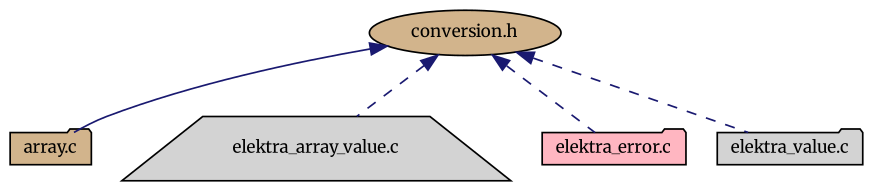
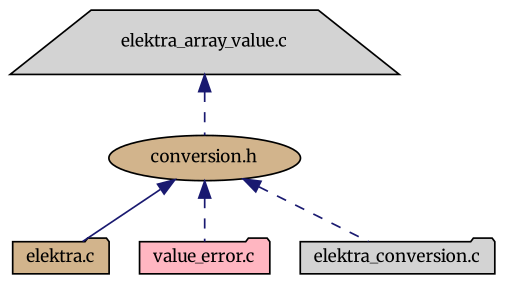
edge "elektra_array_value.c" -> "conversion.h": reversed
node "array.c": label "array.c" -> "elektra.c"
node "elektra_error.c": label "elektra_error.c" -> "value_error.c"
node "elektra_value.c": label "elektra_value.c" -> "elektra_conversion.c"
